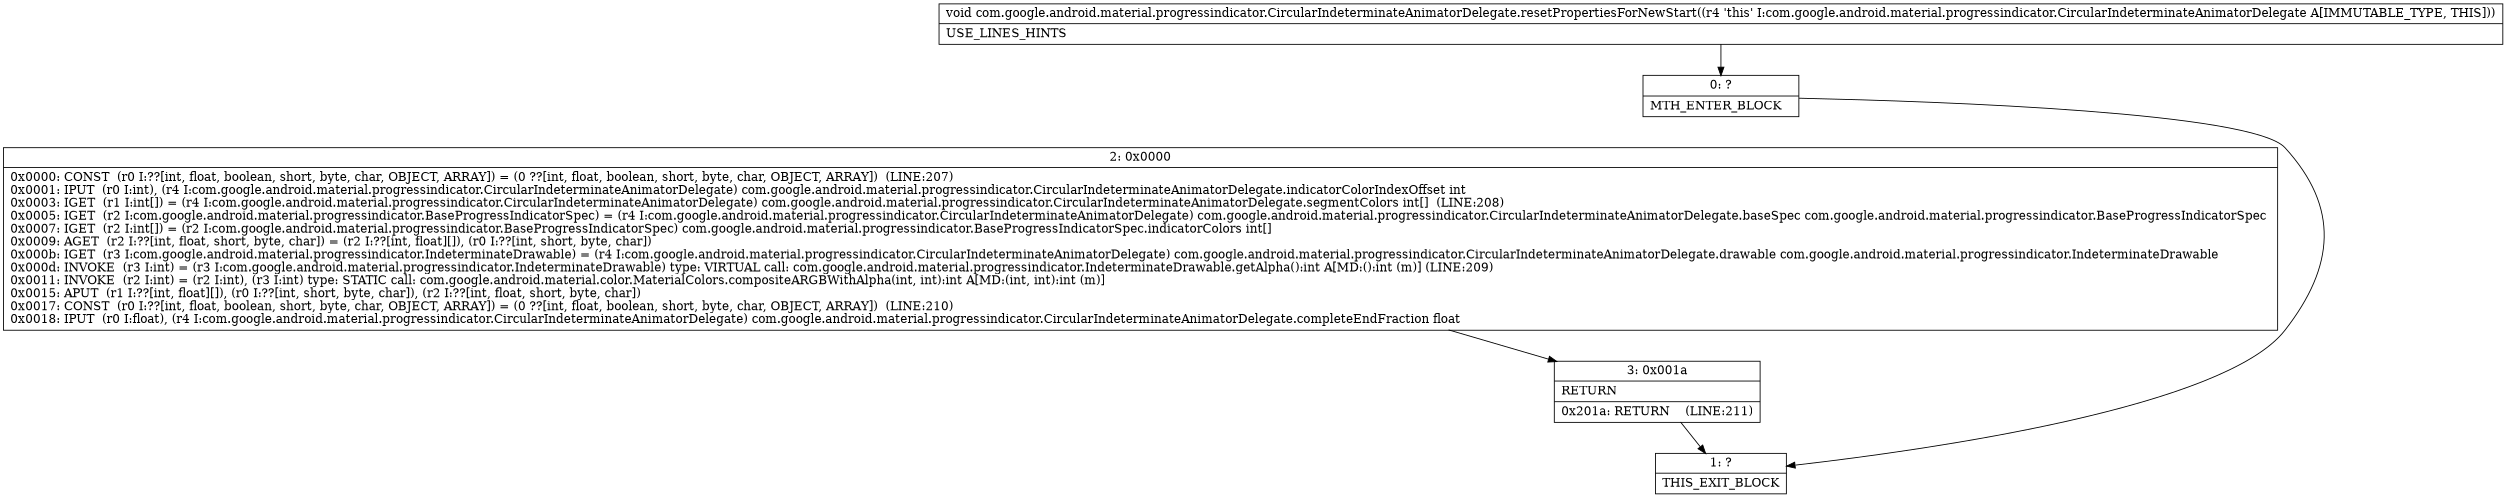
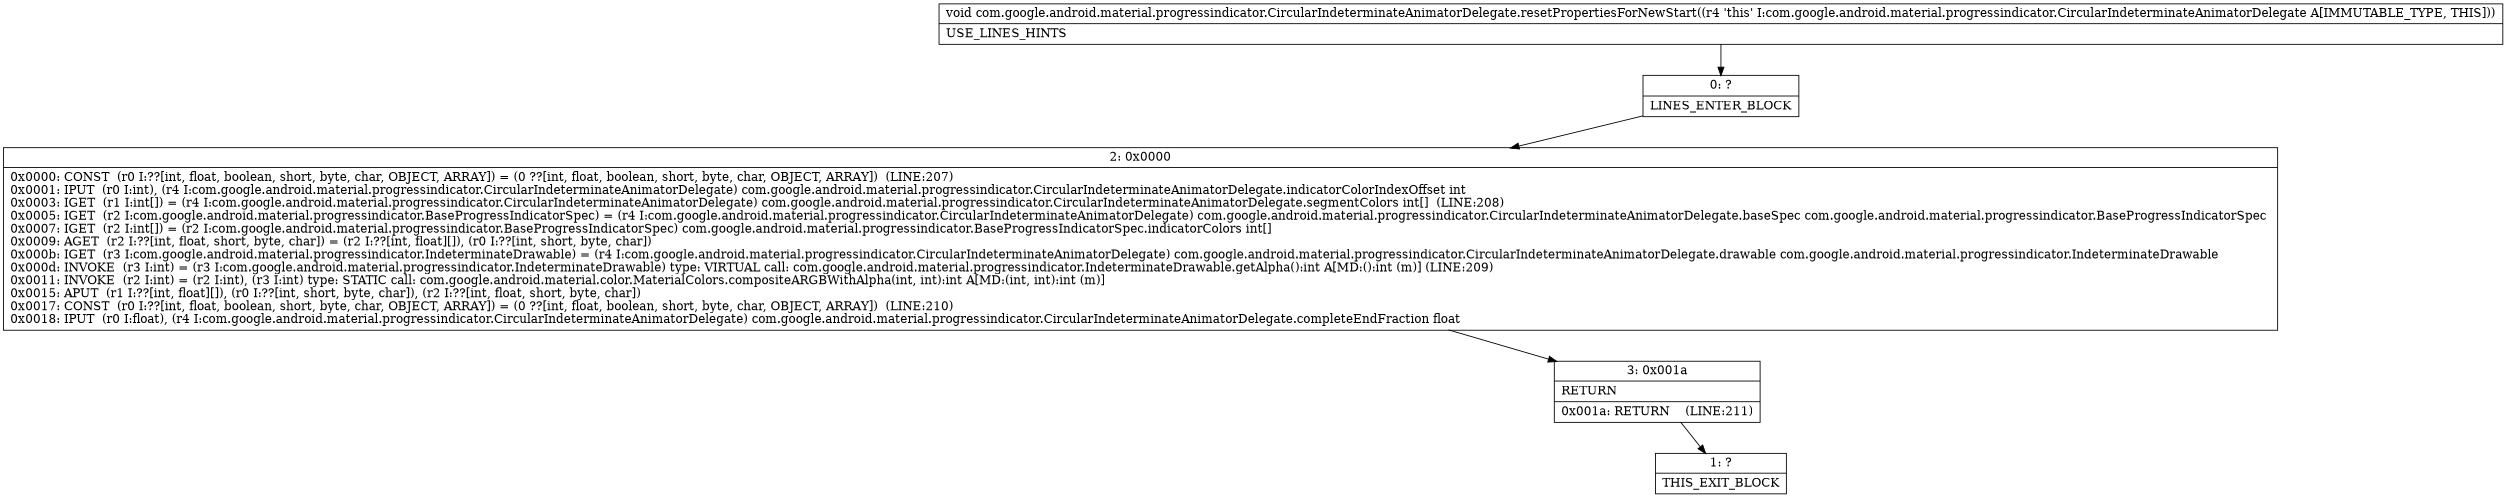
node "0: ?": text "MTH_ENTER_BLOCK" -> "LINES_ENTER_BLOCK"
edge "0: ?" -> "1: ?": now "0: ?" -> "2: 0x0000"
node "3: 0x001a": text "0x201a: RETURN    (LINE:211)" -> "0x001a: RETURN    (LINE:211)"
